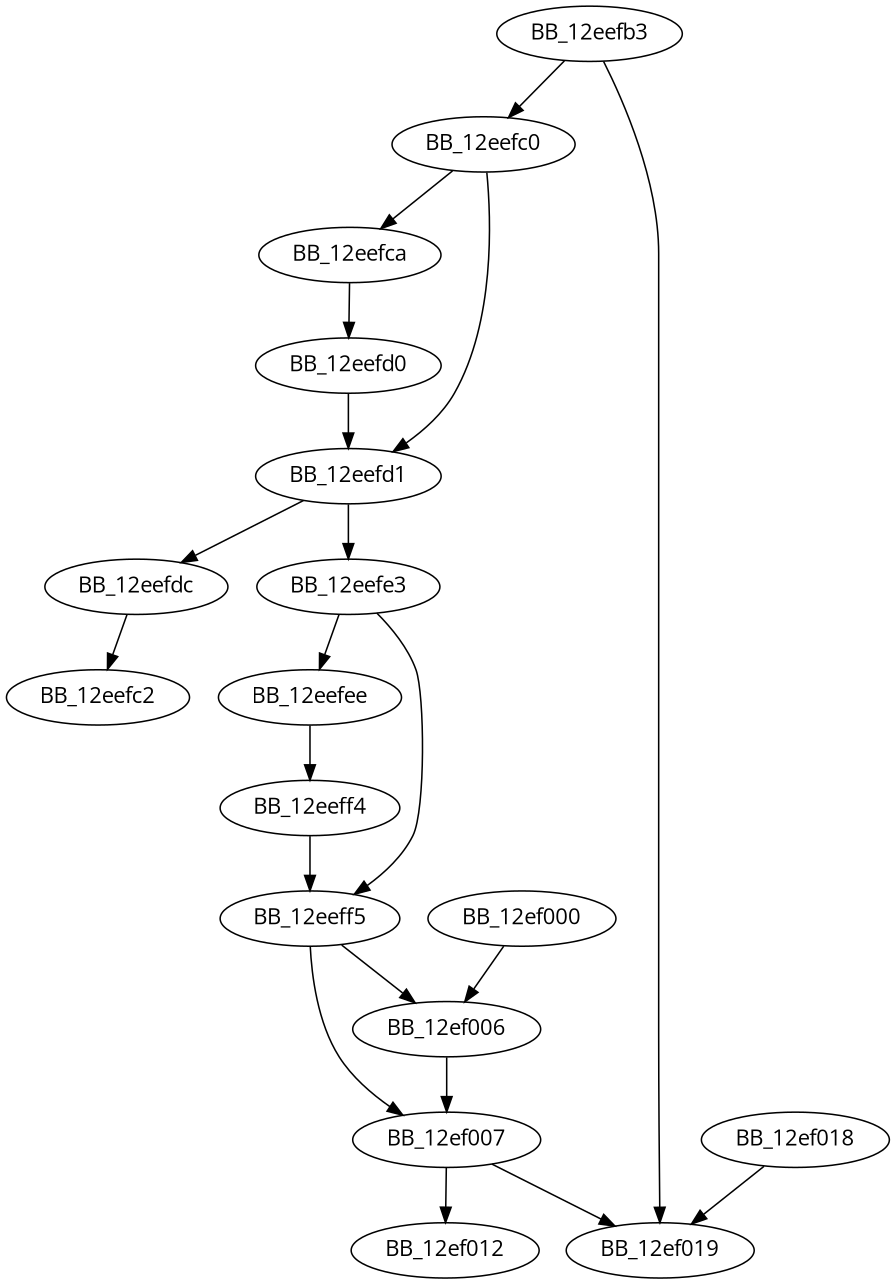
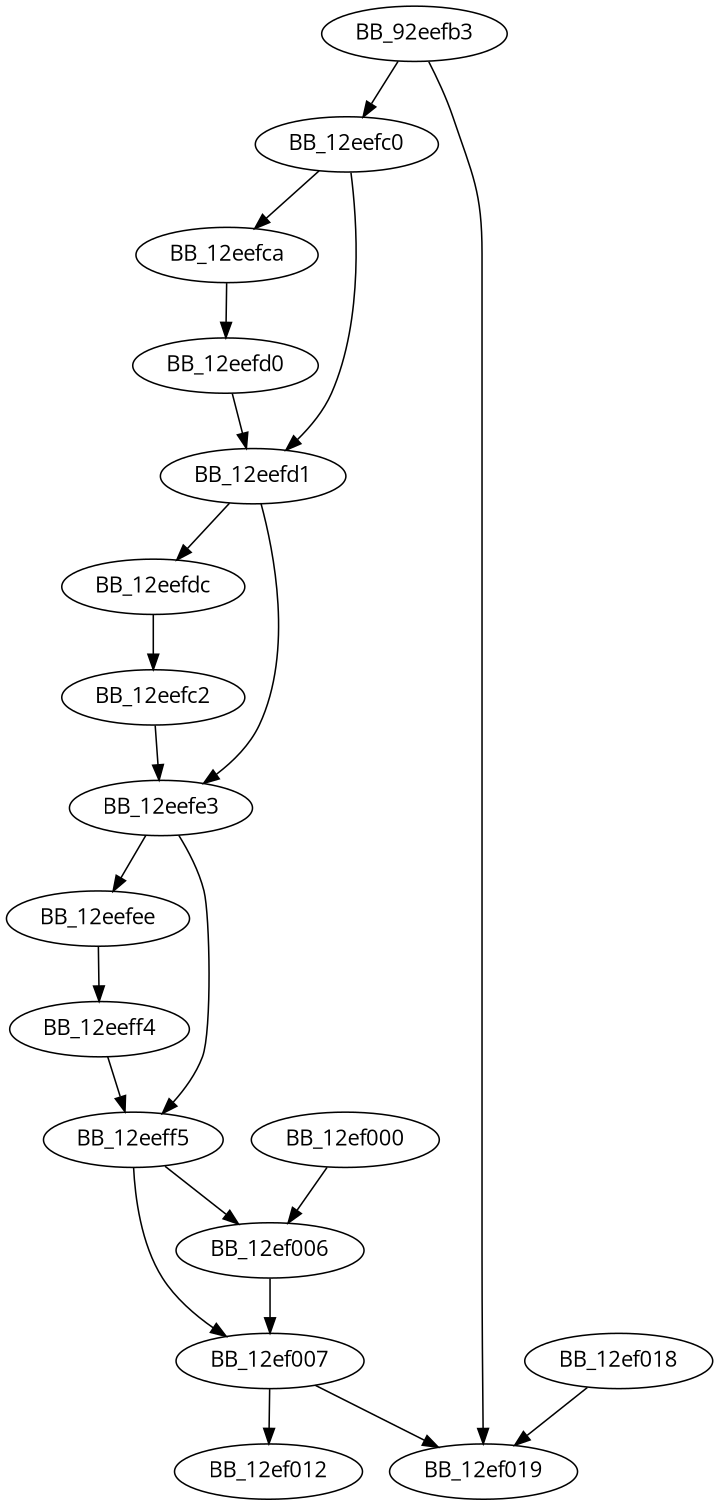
node "BB_12eefb3": label "BB_12eefb3" -> "BB_92eefb3"
edge "BB_12eefc2" -> "BB_12eefe3": added
